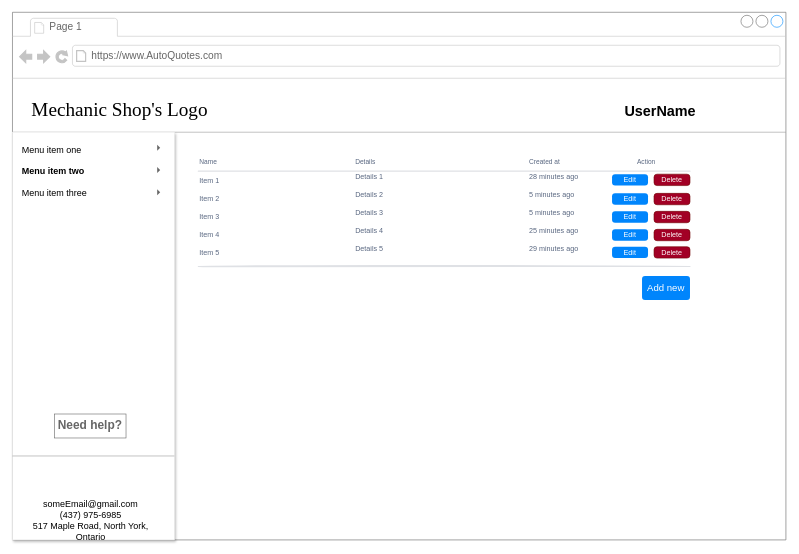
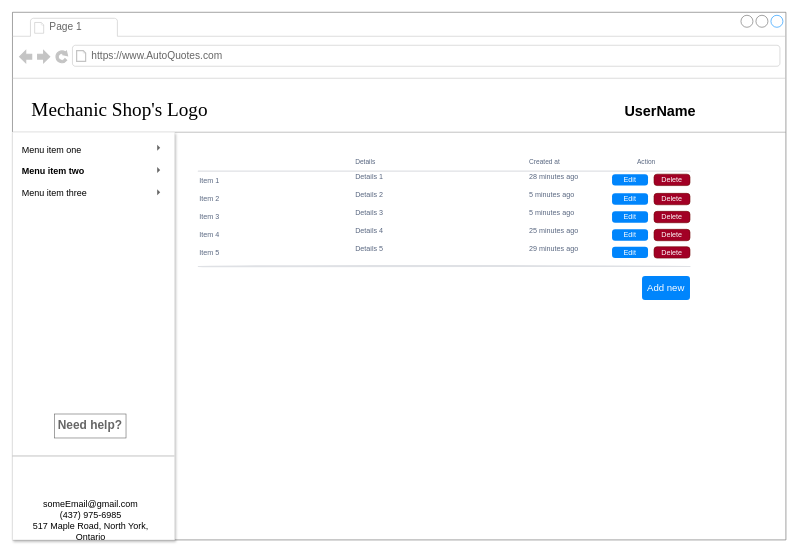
node "Name": removed
